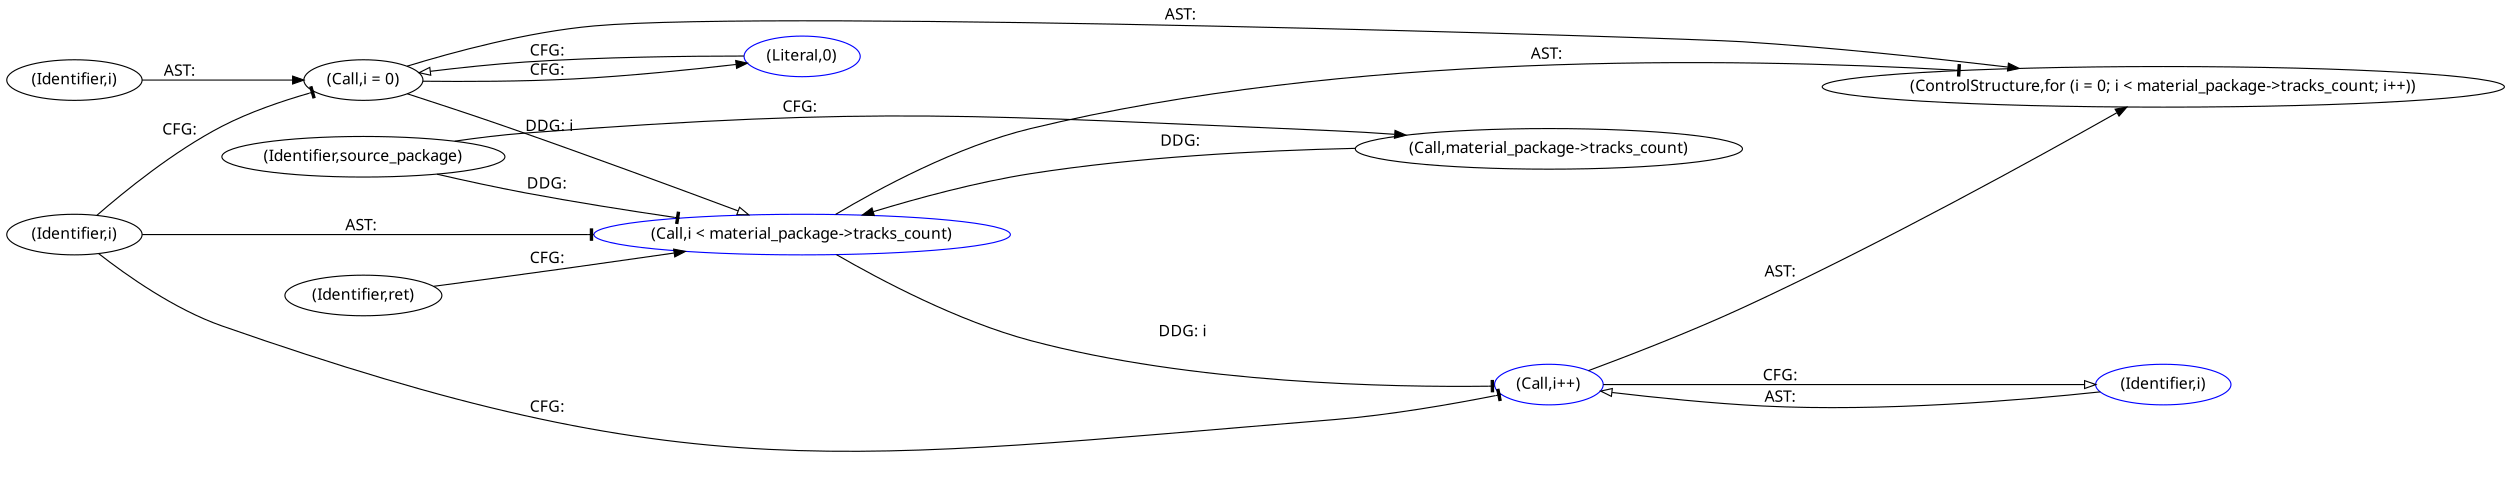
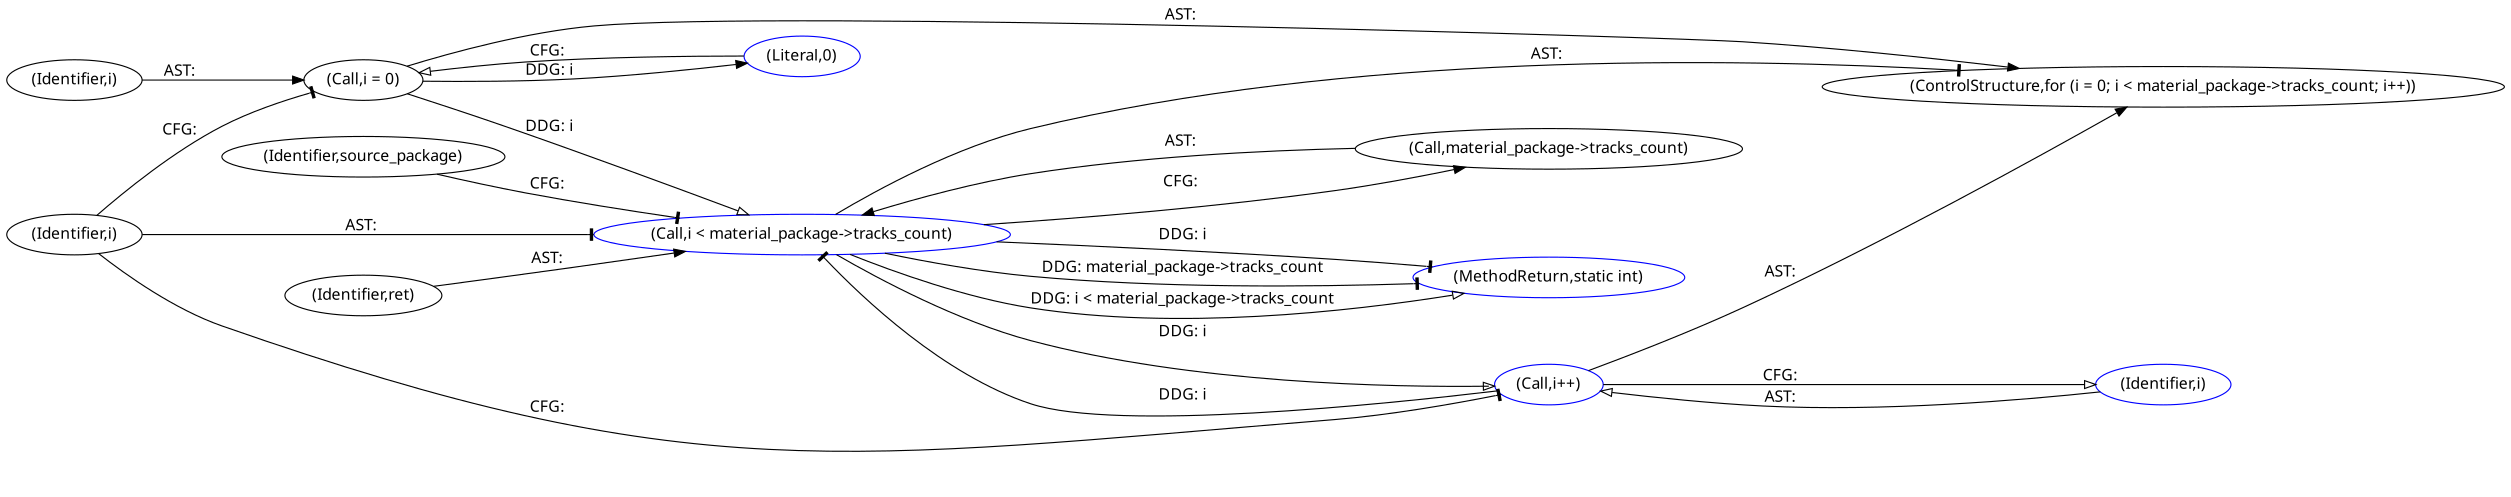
edge "(Call,i = 0)" -> "(Literal,0)": label "CFG: " -> "DDG: i"
edge "(Identifier,source_package)" -> "(Call,material_package->tracks_count)": now "(Call,i < material_package->tracks_count)" -> "(Call,material_package->tracks_count)"
edge "(Call,material_package->tracks_count)" -> "(Call,i < material_package->tracks_count)": label "DDG: " -> "AST: "
edge "(Identifier,source_package)" -> "(Call,i < material_package->tracks_count)": label "DDG: " -> "CFG: "
edge "(Identifier,ret)" -> "(Call,i < material_package->tracks_count)": label "CFG: " -> "AST: "
node "(MethodReturn,static int)": added
edge "(Call,i < material_package->tracks_count)" -> "(Call,i++)": arrowhead tee -> onormal
edge "(Call,i++)" -> "(Call,i < material_package->tracks_count)": added, label "DDG: i"
